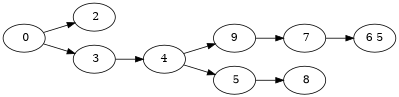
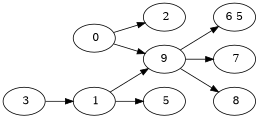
edge "7" -> "6 5": now "9" -> "6 5"
edge "0" -> "3": now "0" -> "9"
node "4": label "4" -> "1"
edge "5" -> "8": now "9" -> "8"
